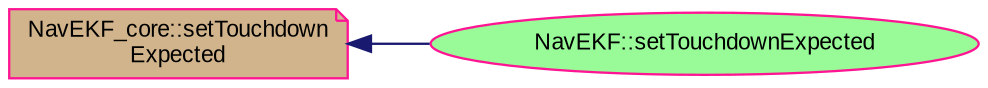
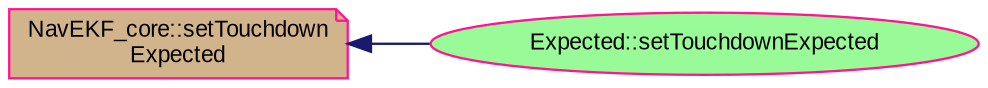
node "NavEKF::setTouchdownExpected": label "NavEKF::setTouchdownExpected" -> "Expected::setTouchdownExpected"
